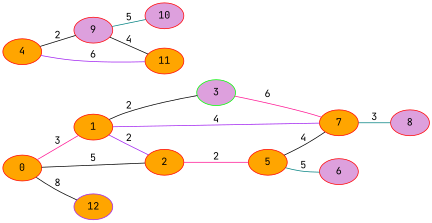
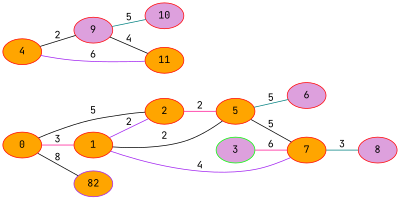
edge "3" -- "1": now "5" -- "1"
edge "7" -- "5": label "4" -> "5"
node "12": label "12" -> "82"
